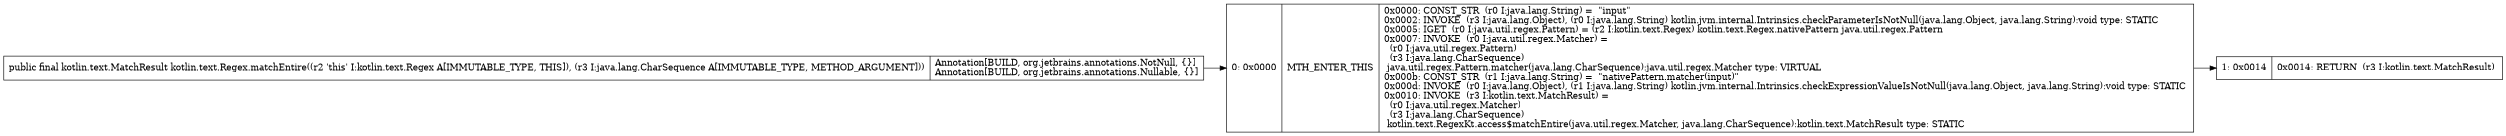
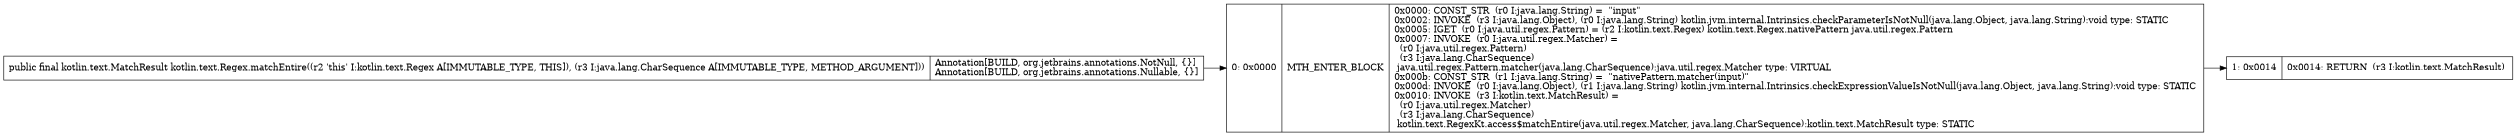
node "0: 0x0000": text "MTH_ENTER_THIS" -> "MTH_ENTER_BLOCK"
